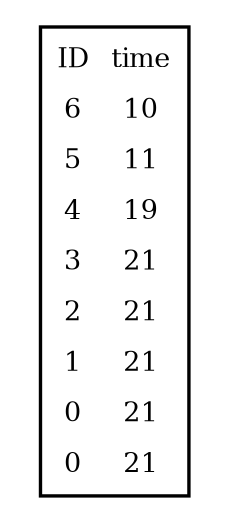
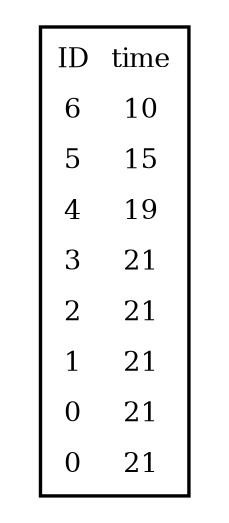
node "ID": text "11" -> "15"
